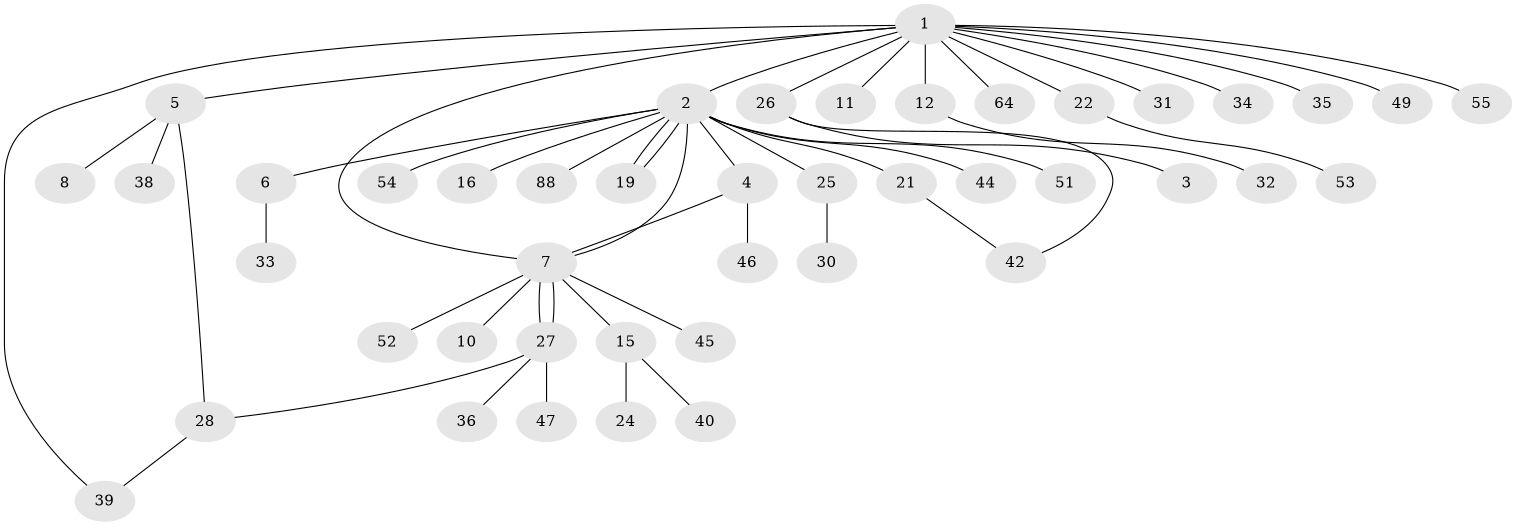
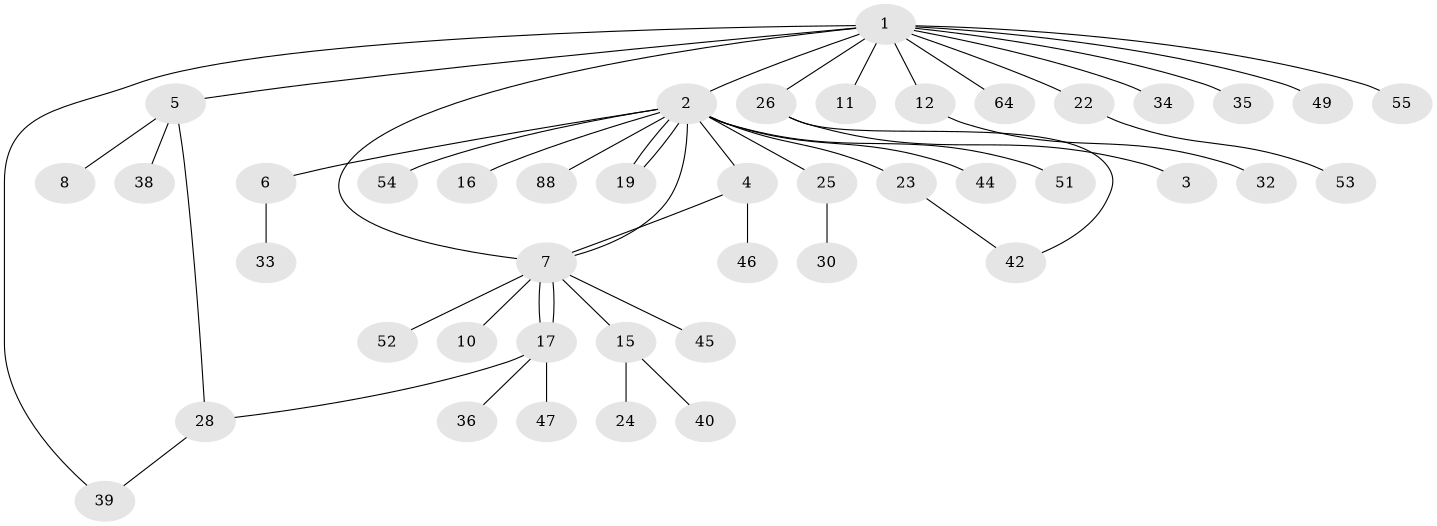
node "31": removed
node "21": label "21" -> "23"
node "27": label "27" -> "17"
